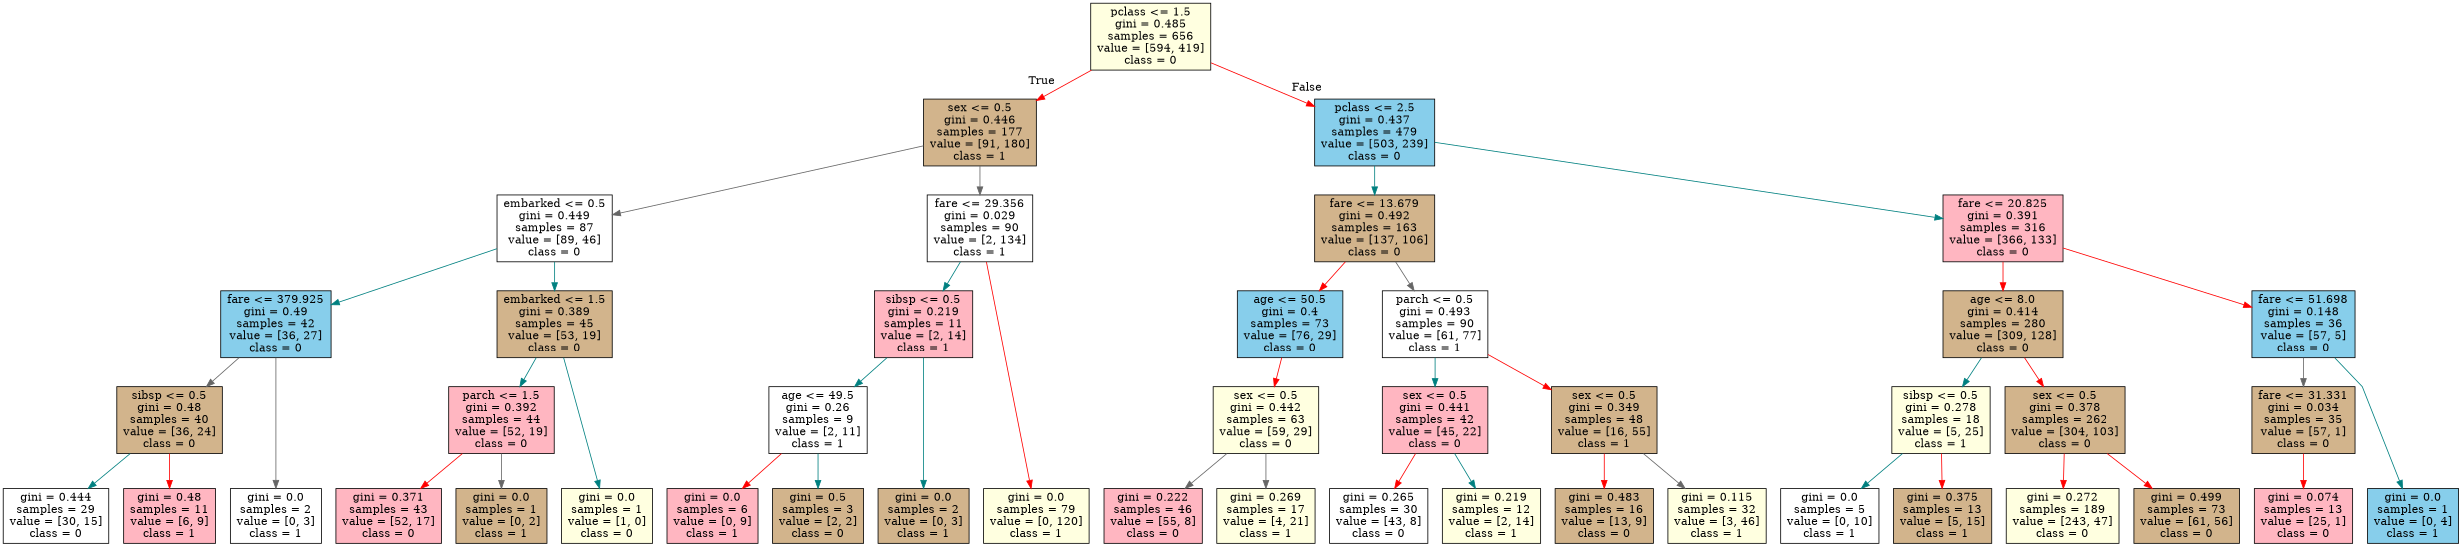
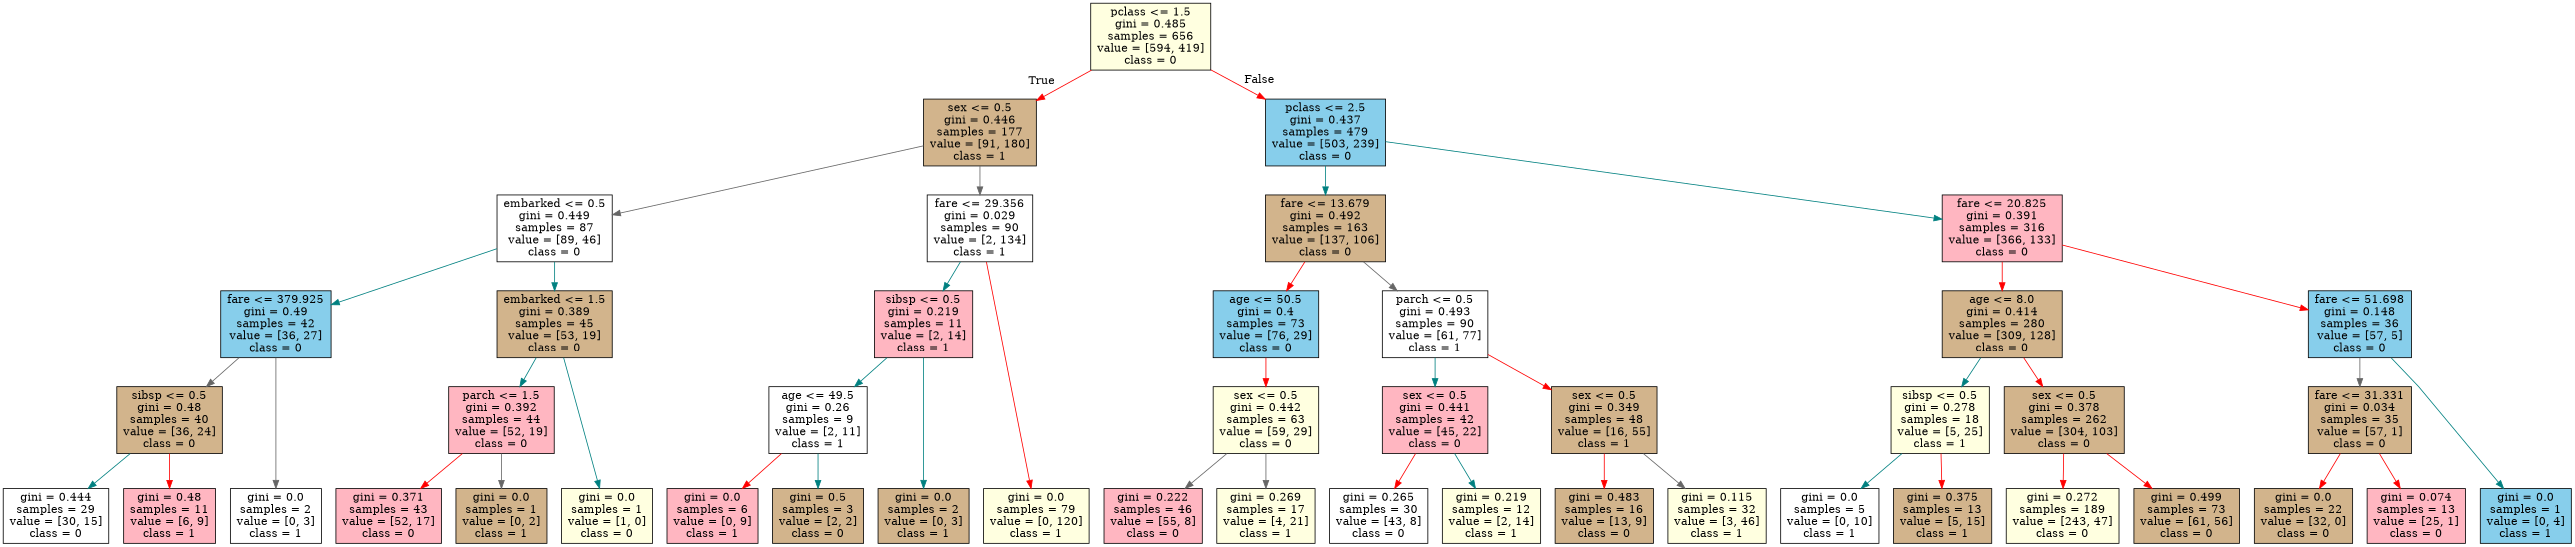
node "gini = 0.0 samples = 22 value = [32, 0] class = 0": added
